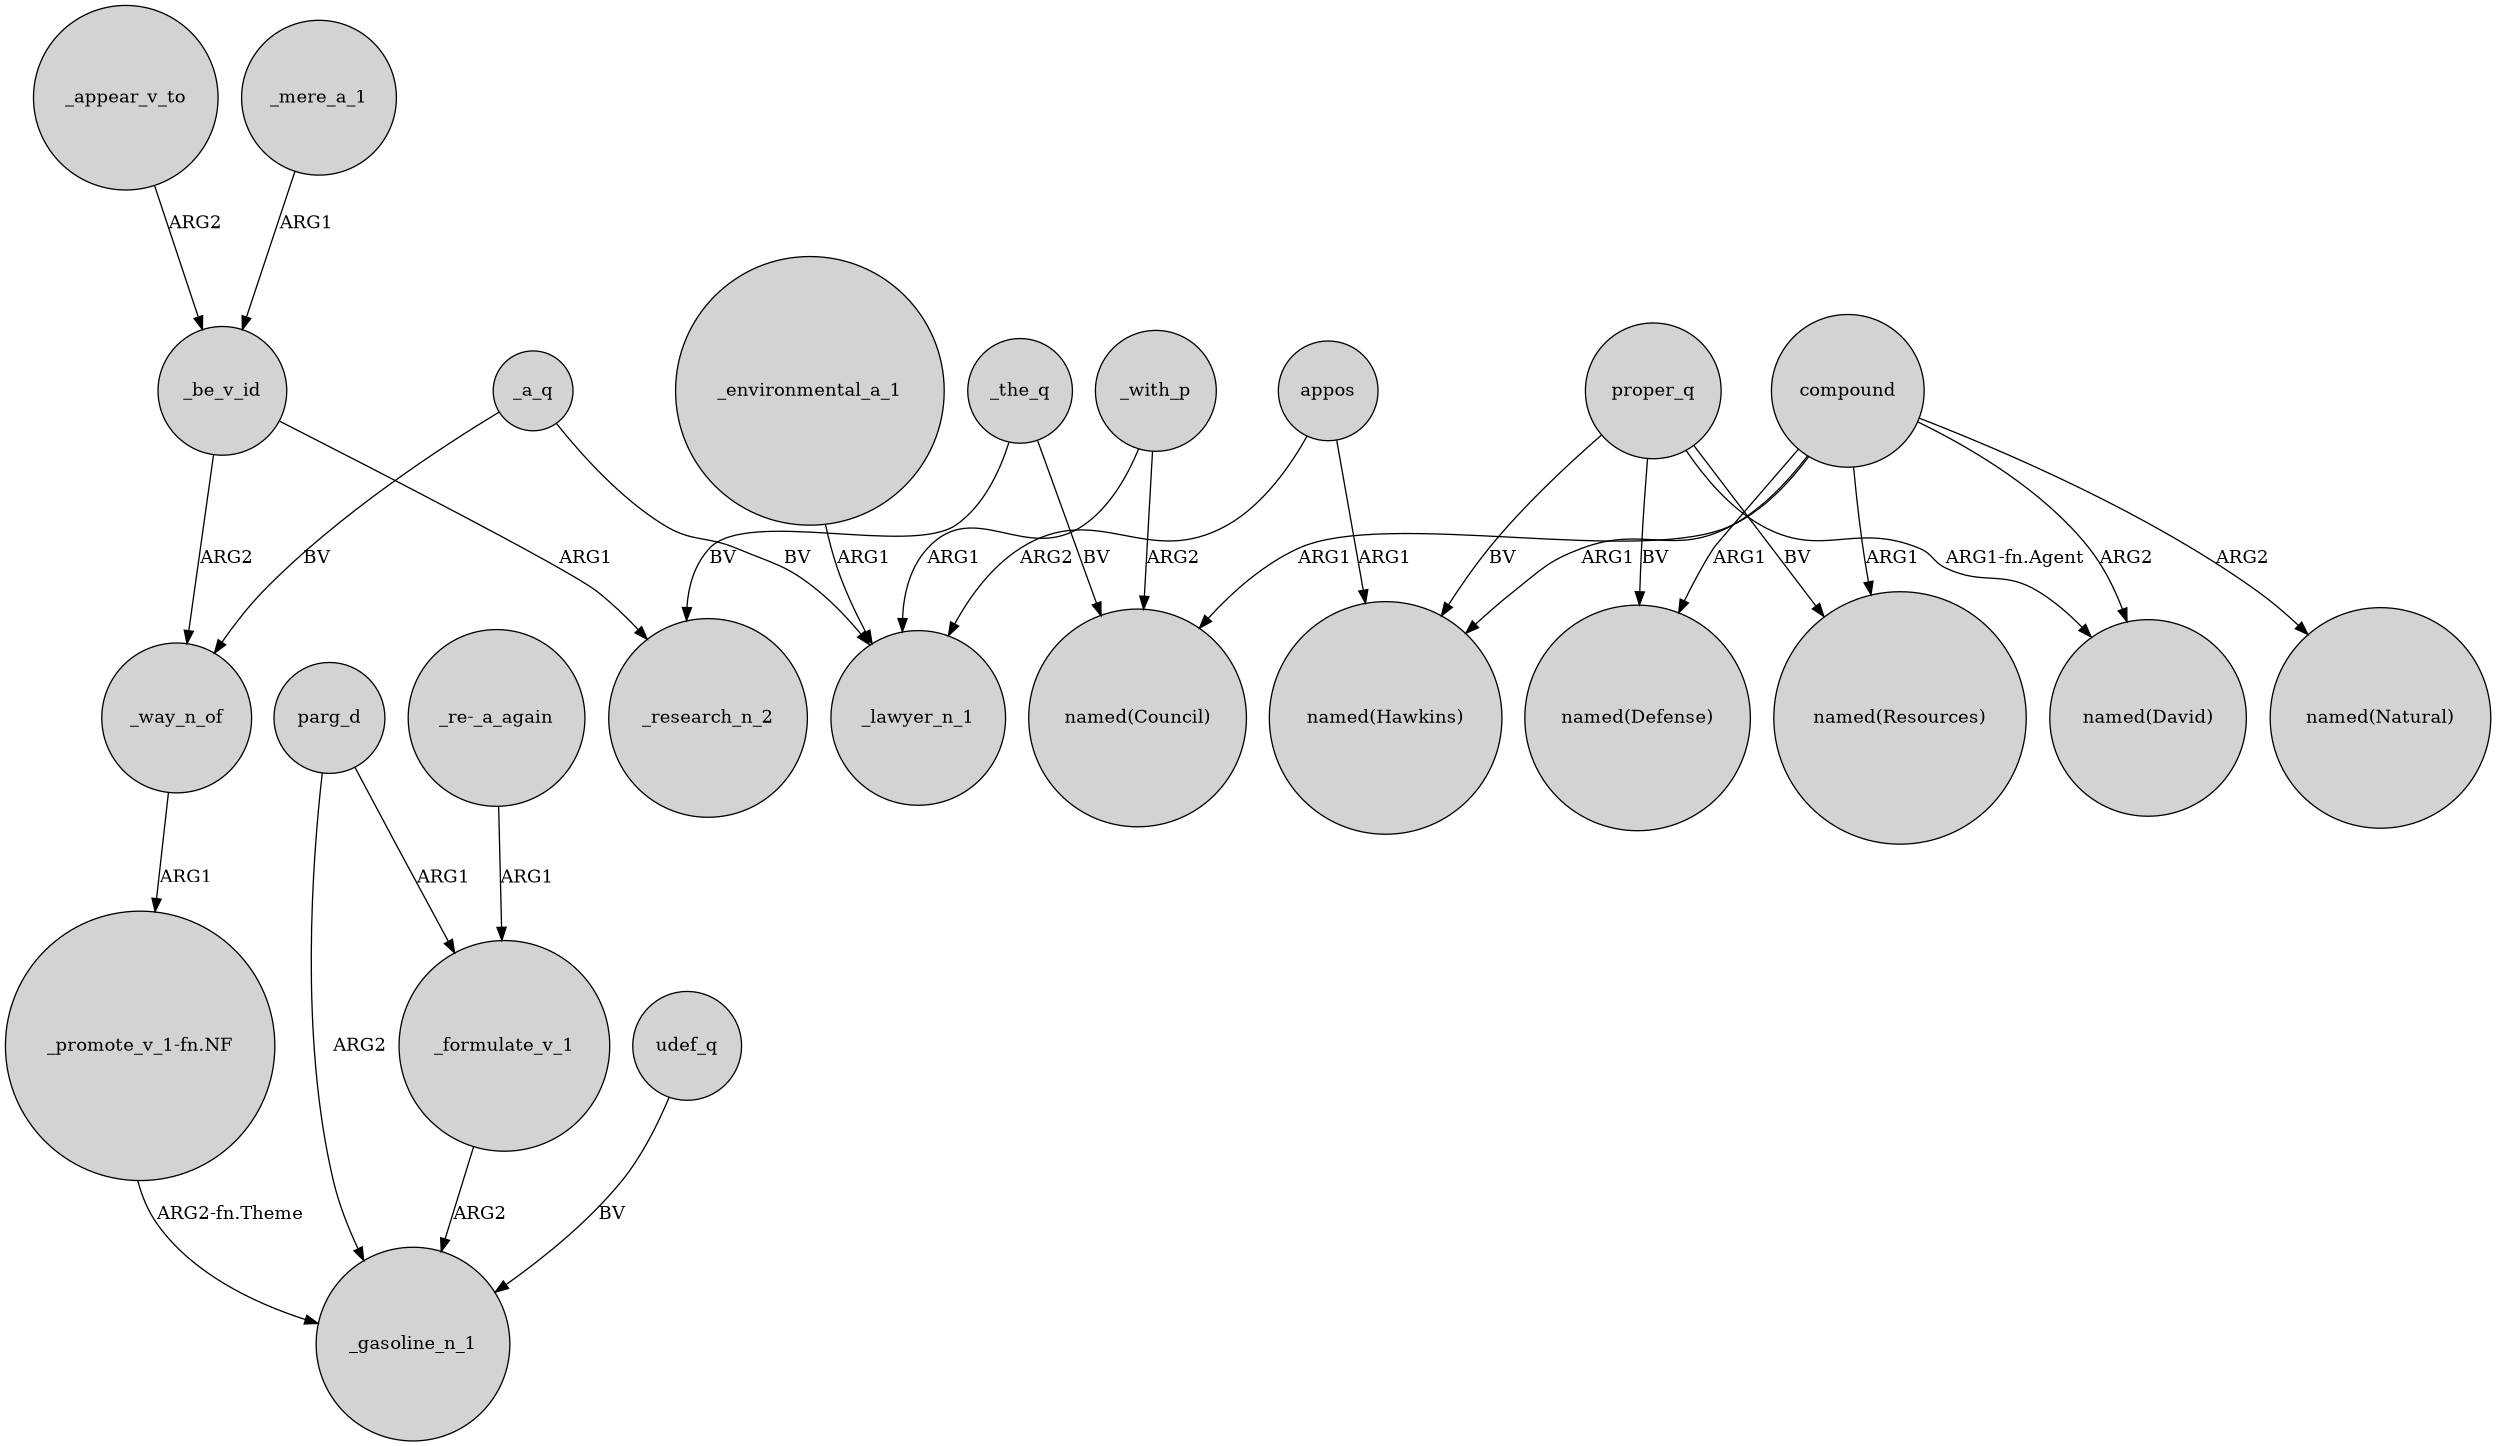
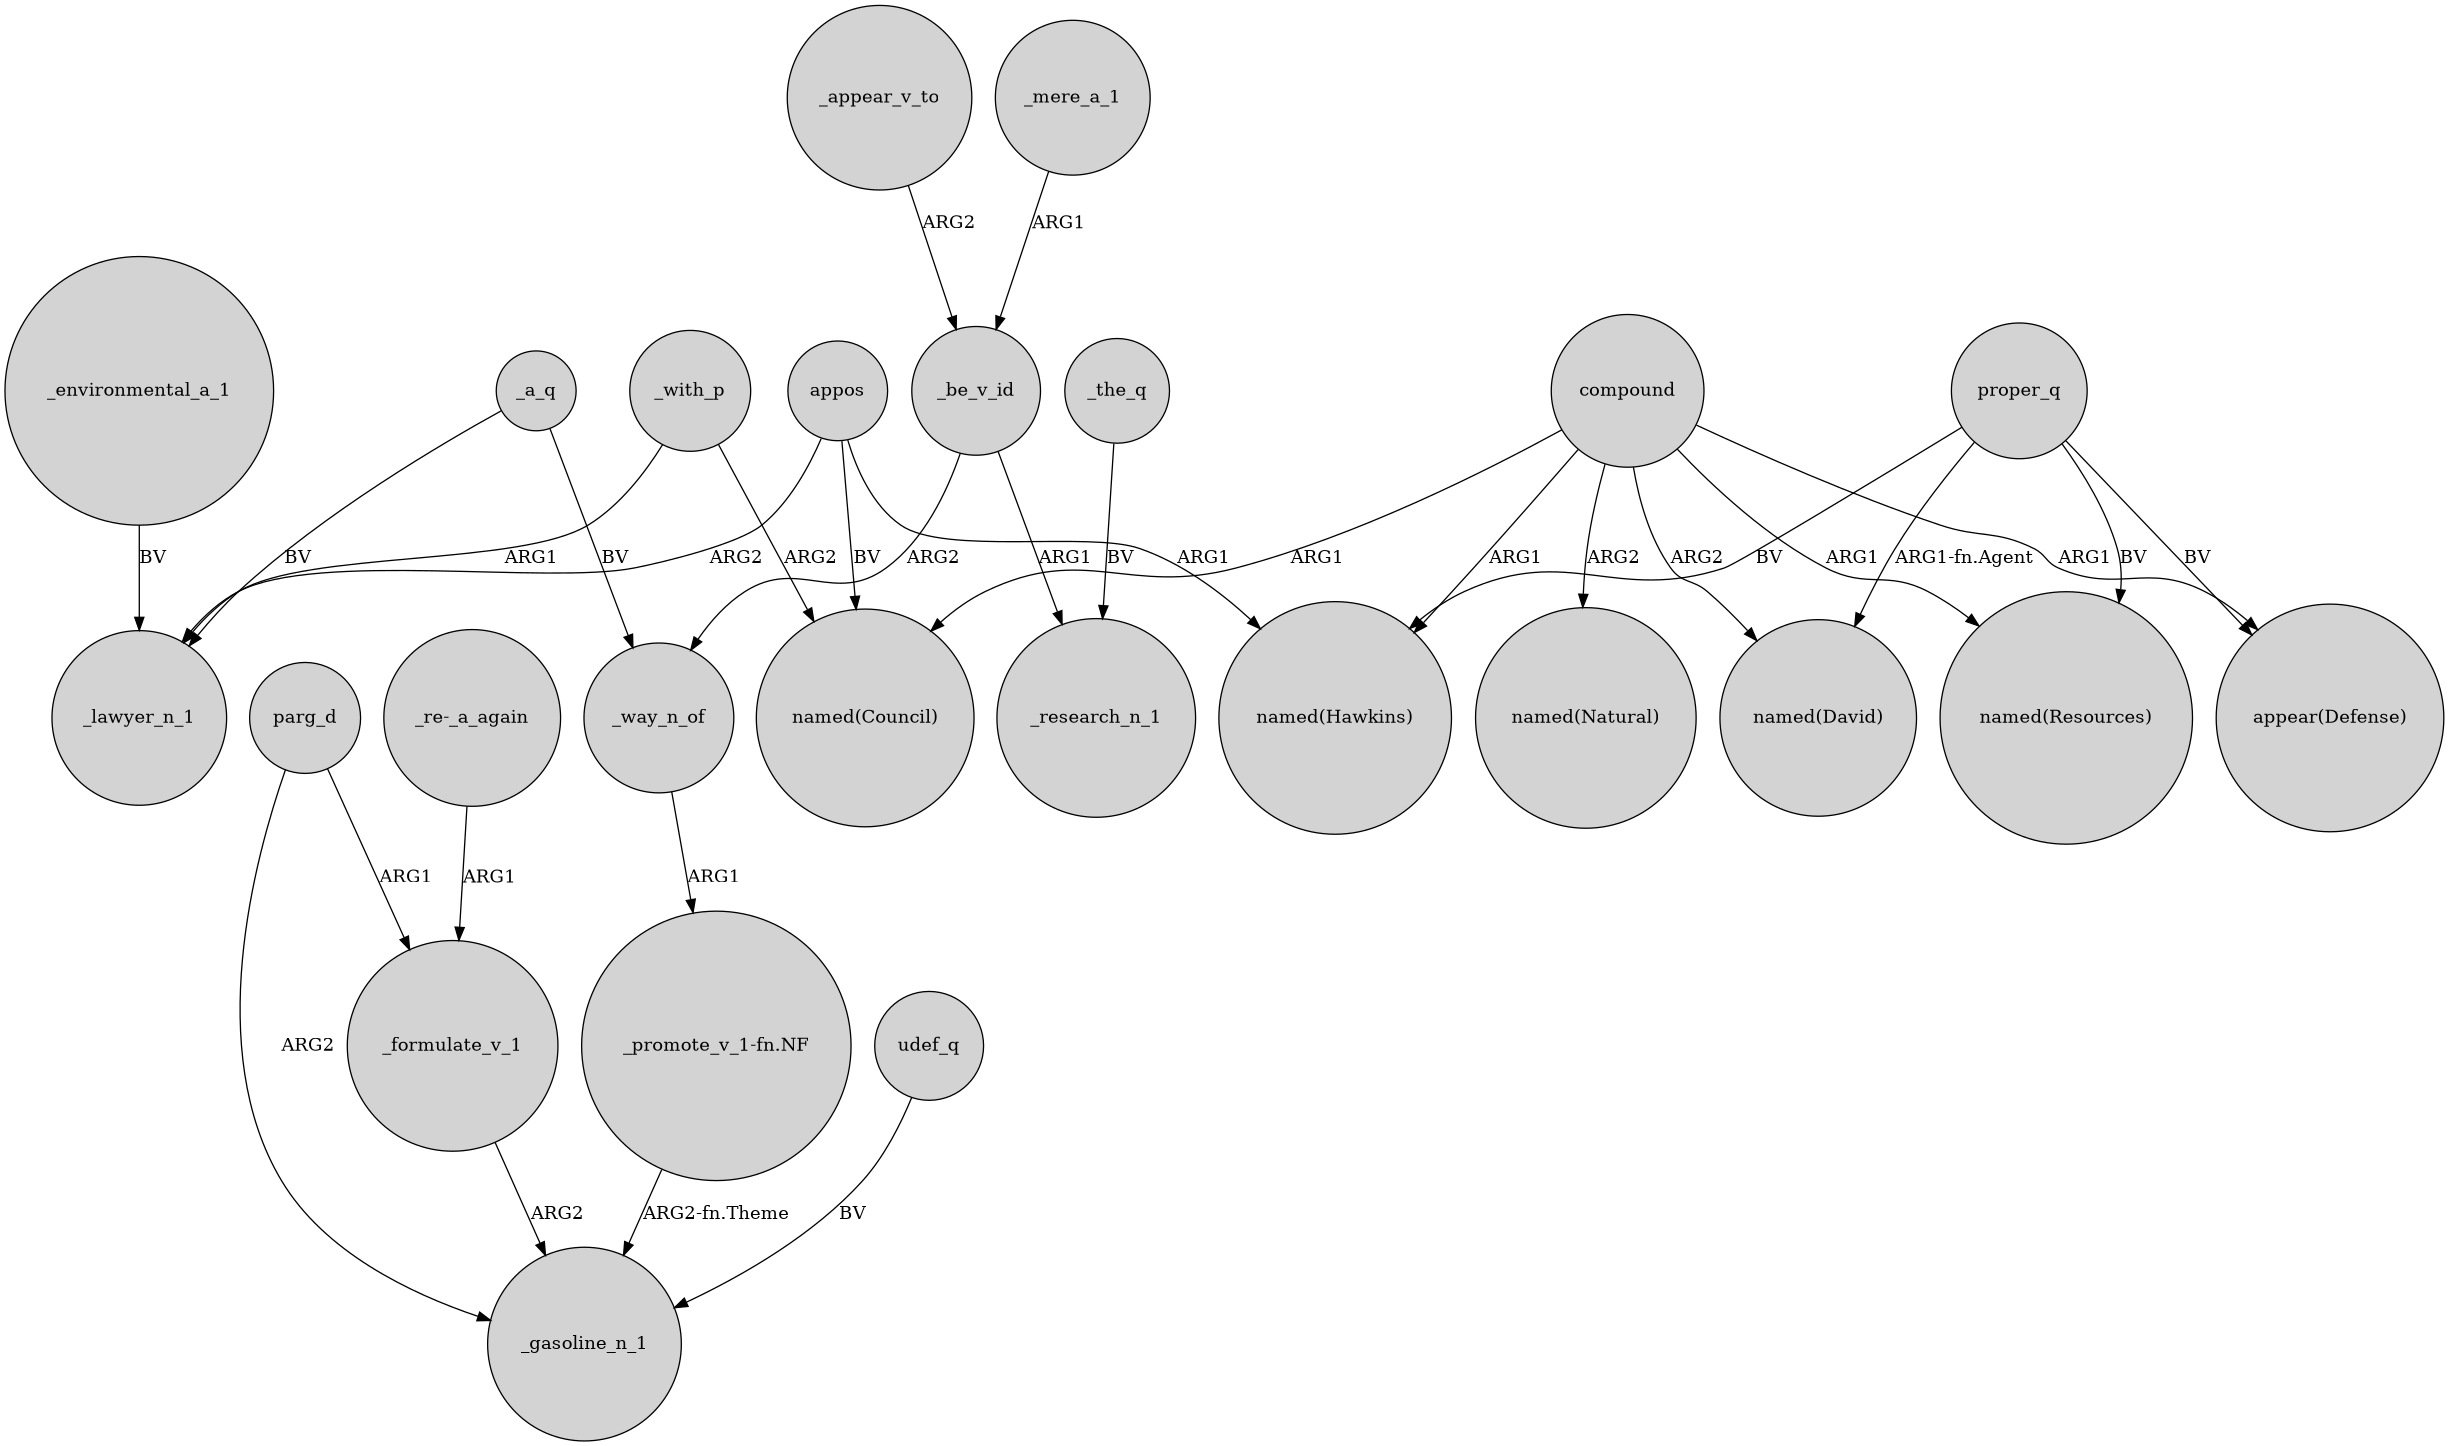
edge "_the_q" -> "named(Council)": now "appos" -> "named(Council)"
edge "_environmental_a_1" -> "_lawyer_n_1": label "ARG1" -> "BV"
node "_research_n_2": label "_research_n_2" -> "_research_n_1"
node "named(Defense)": label "named(Defense)" -> "appear(Defense)"
